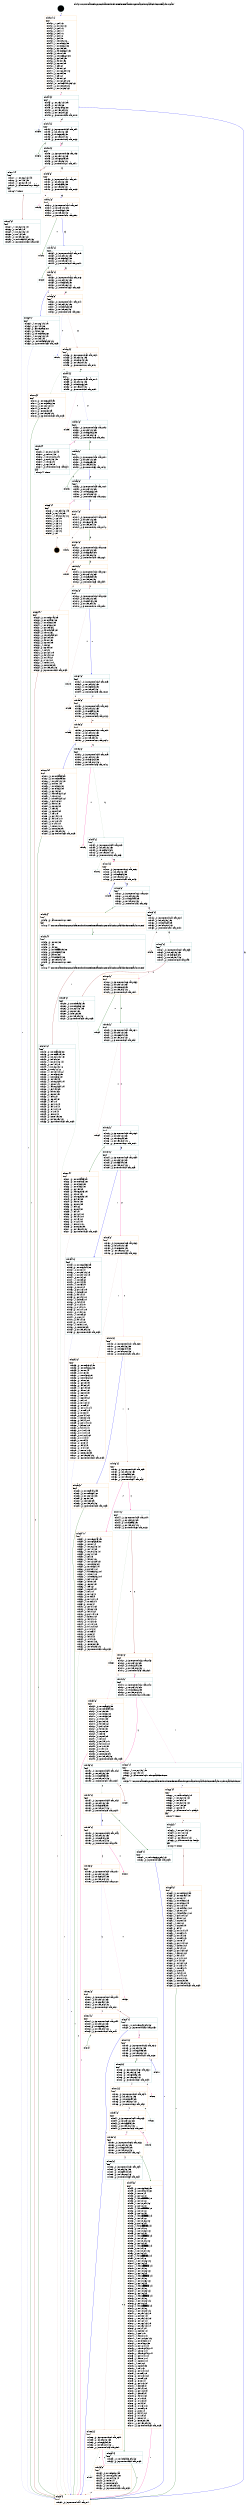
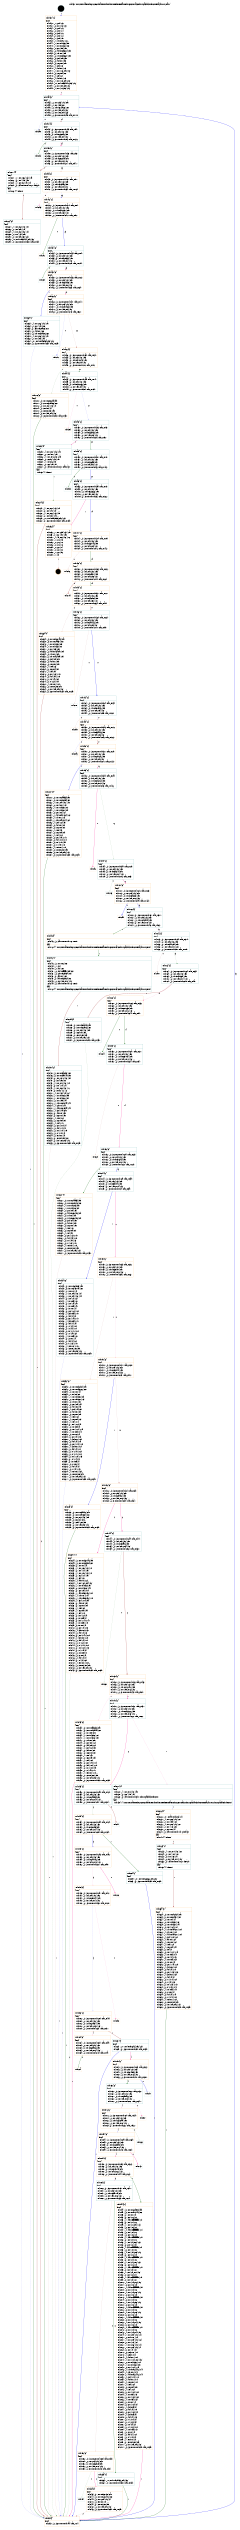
node "0x402319 [32]": added
